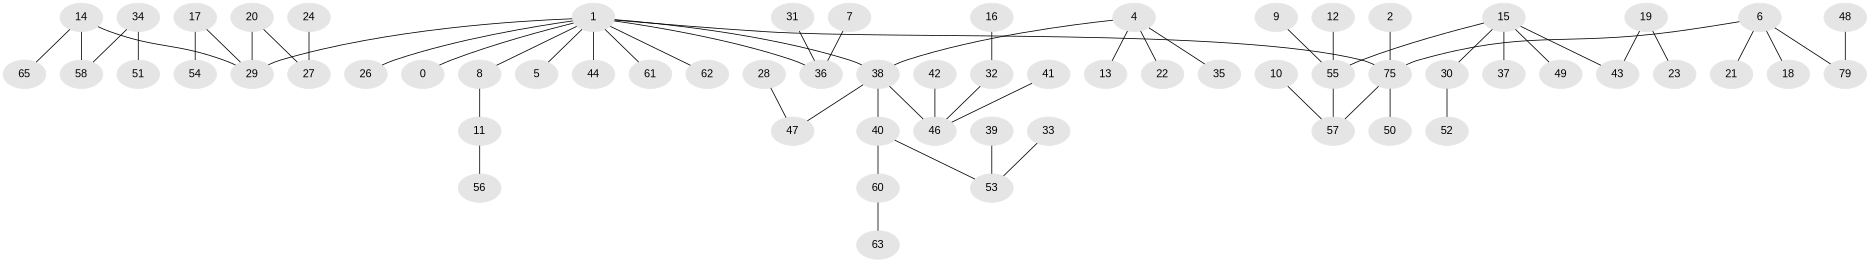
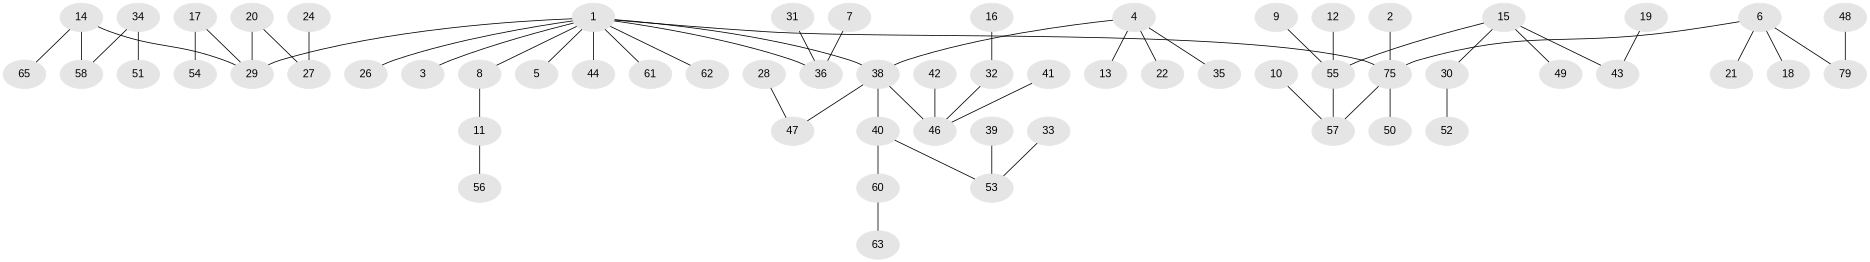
node "0": label "0" -> "3"
node "37": removed
node "23": removed
